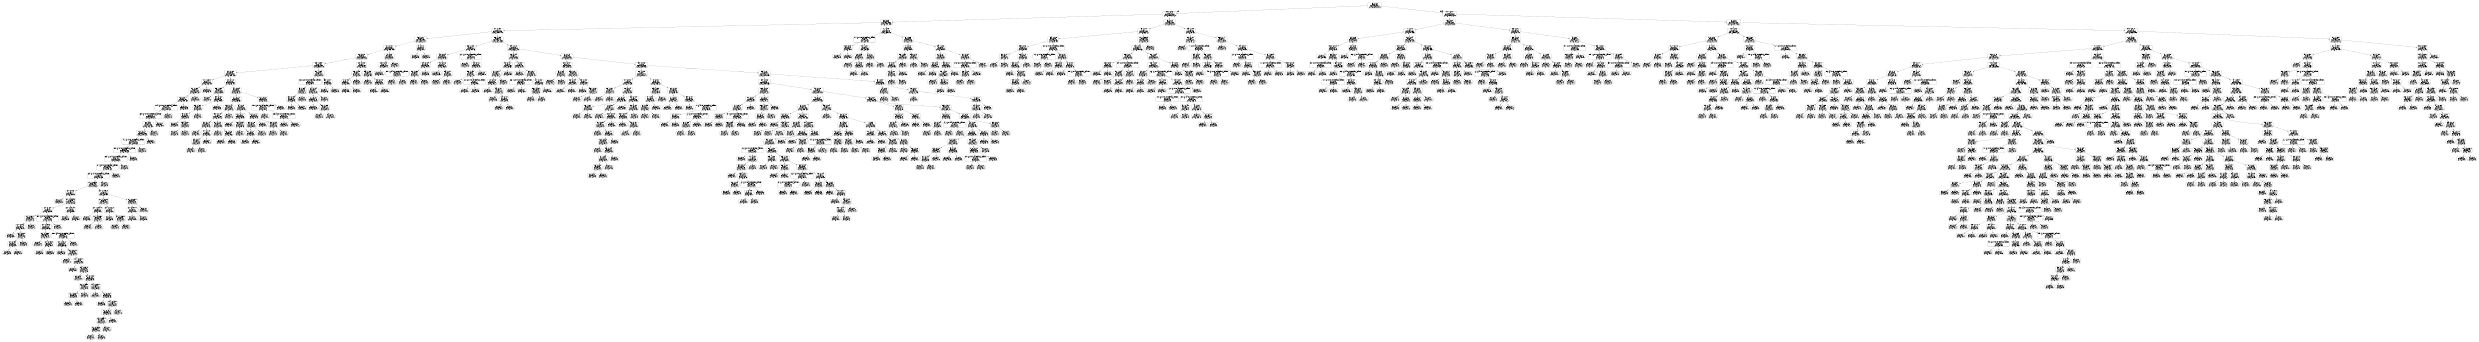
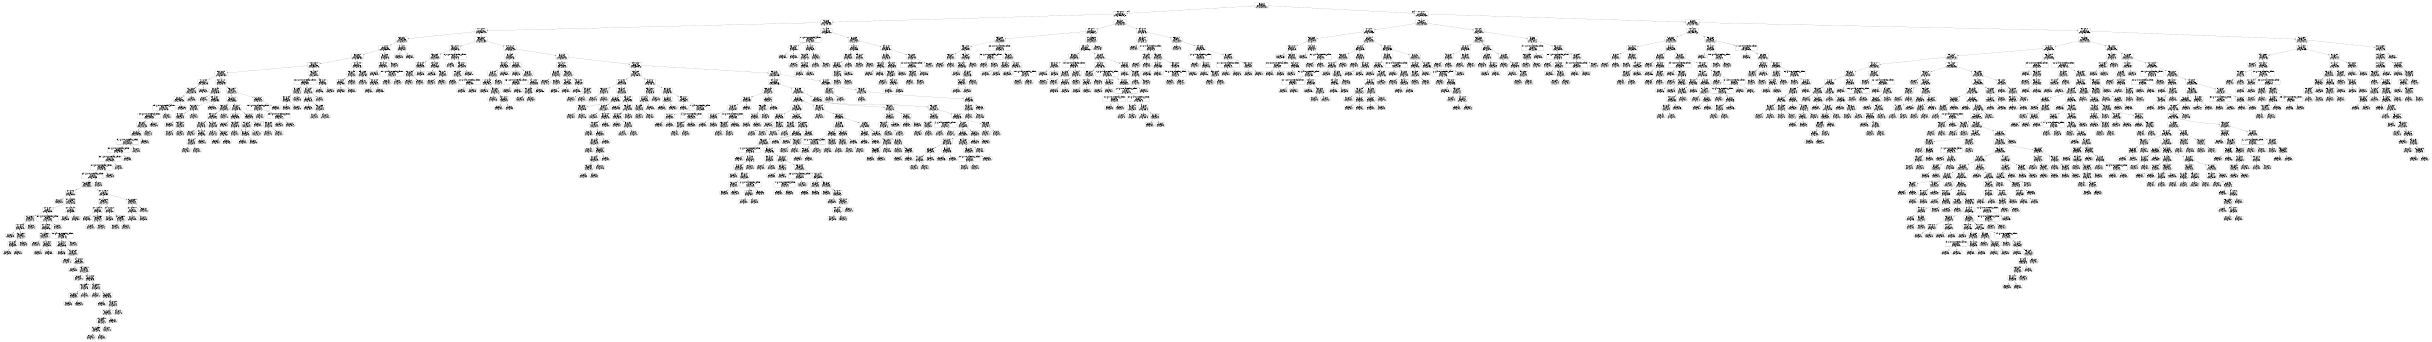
node "gini = 0.0 samples = 21 value = [0, 35]": added
